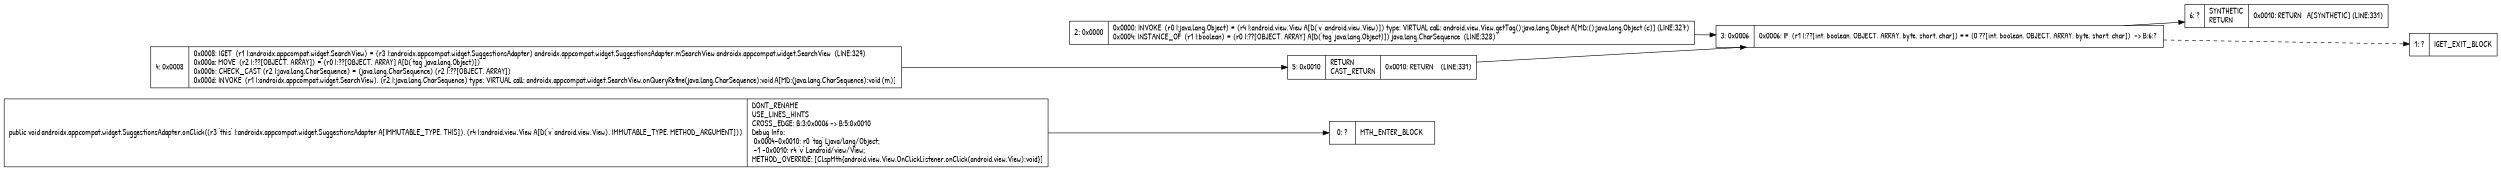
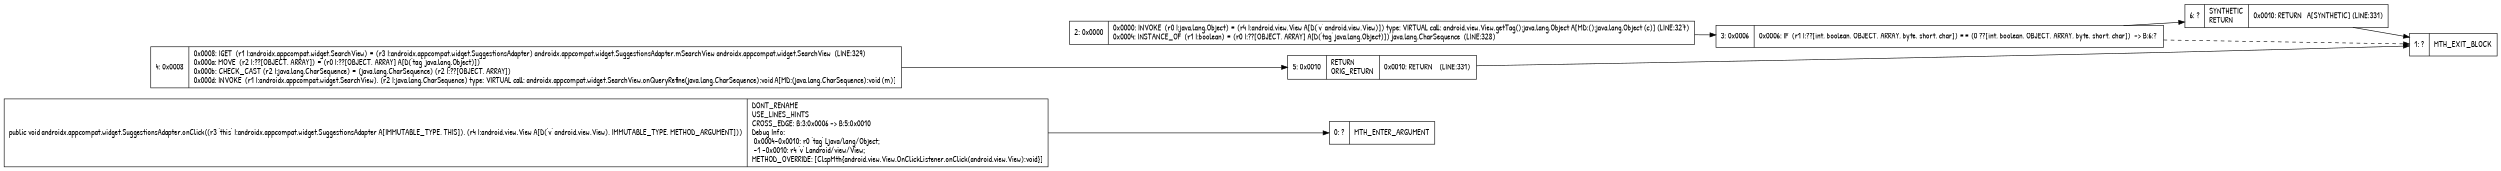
edge "6: ?" -> "1: ?": added
node "1: ?": text "IGET_EXIT_BLOCK" -> "MTH_EXIT_BLOCK"
edge "5: 0x0010" -> "3: 0x0006": now "5: 0x0010" -> "1: ?"
node "5: 0x0010": text "CAST_RETURN" -> "ORIG_RETURN"
node "0: ?": text "MTH_ENTER_BLOCK" -> "MTH_ENTER_ARGUMENT"
